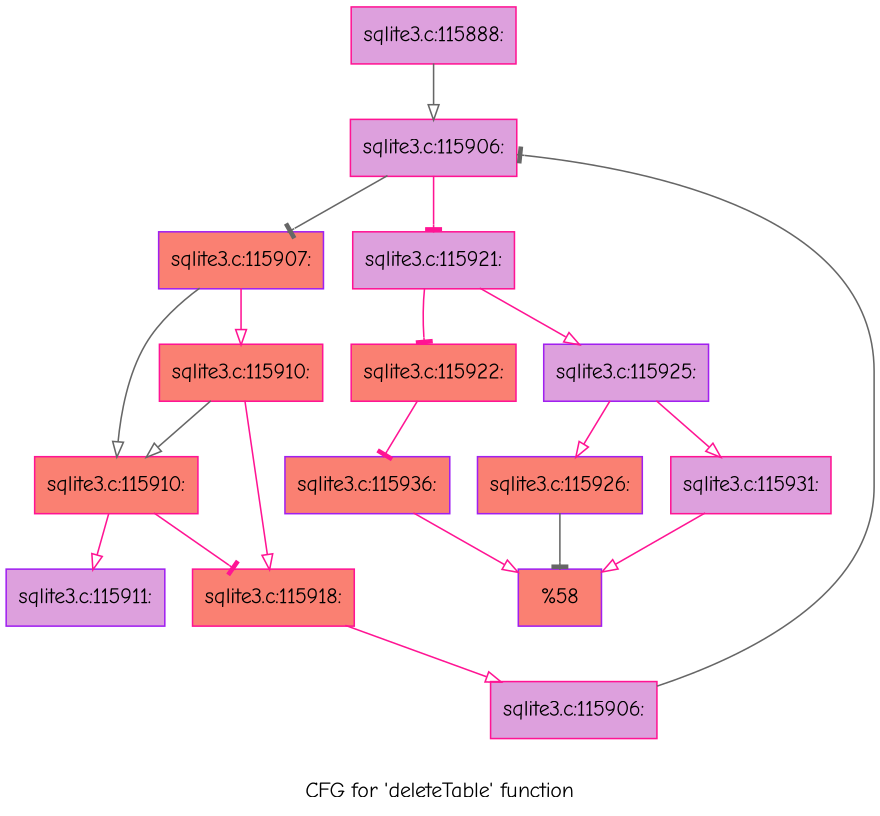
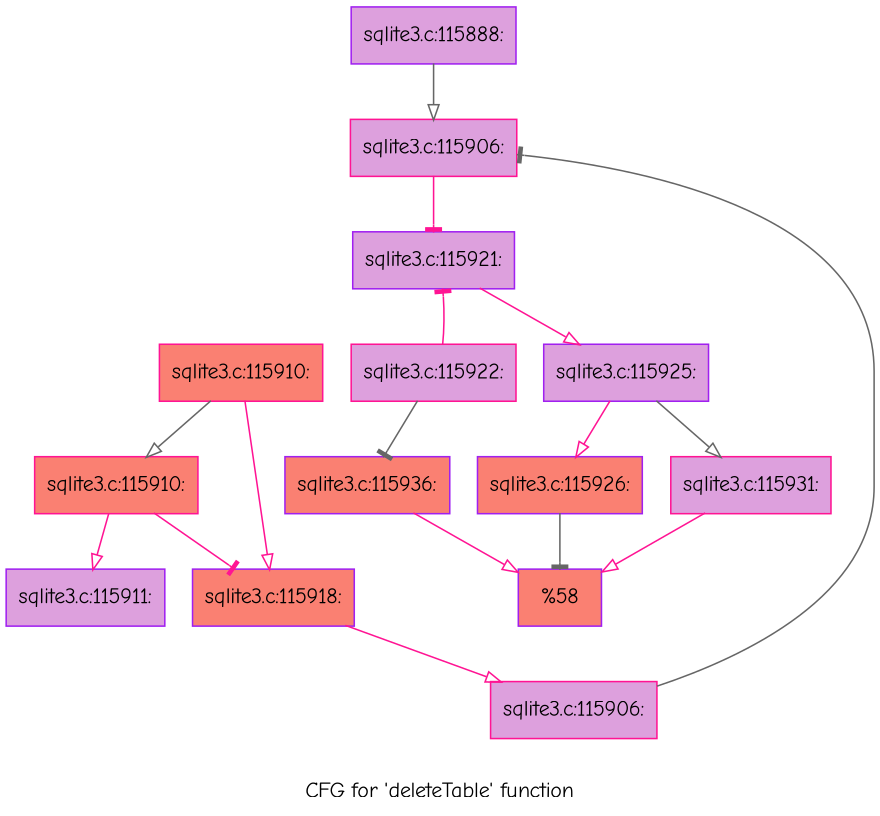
node "sqlite3.c:115888:": color deeppink -> purple
node "sqlite3.c:115907:": removed
node "sqlite3.c:115921:": color deeppink -> purple
edge "sqlite3.c:115921:" -> "sqlite3.c:115922:": reversed
node "sqlite3.c:115922:": fillcolor salmon -> plum
edge "sqlite3.c:115925:" -> "sqlite3.c:115931:": color deeppink -> gray40
edge "sqlite3.c:115922:" -> "sqlite3.c:115936:": color deeppink -> gray40
node "sqlite3.c:115918:": color deeppink -> purple
